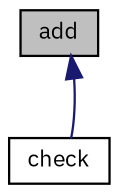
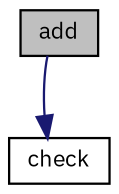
edge "check" -> "add": reversed
